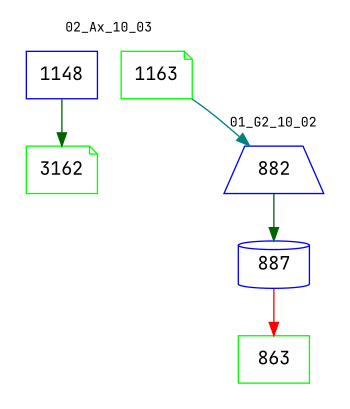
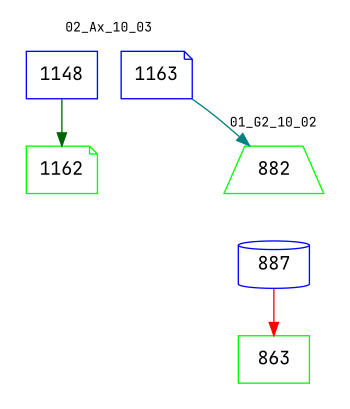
node "1163": color green -> blue
node "3162": label "3162" -> "1162"
node "882": color blue -> green
edge "882" -> "887": removed
